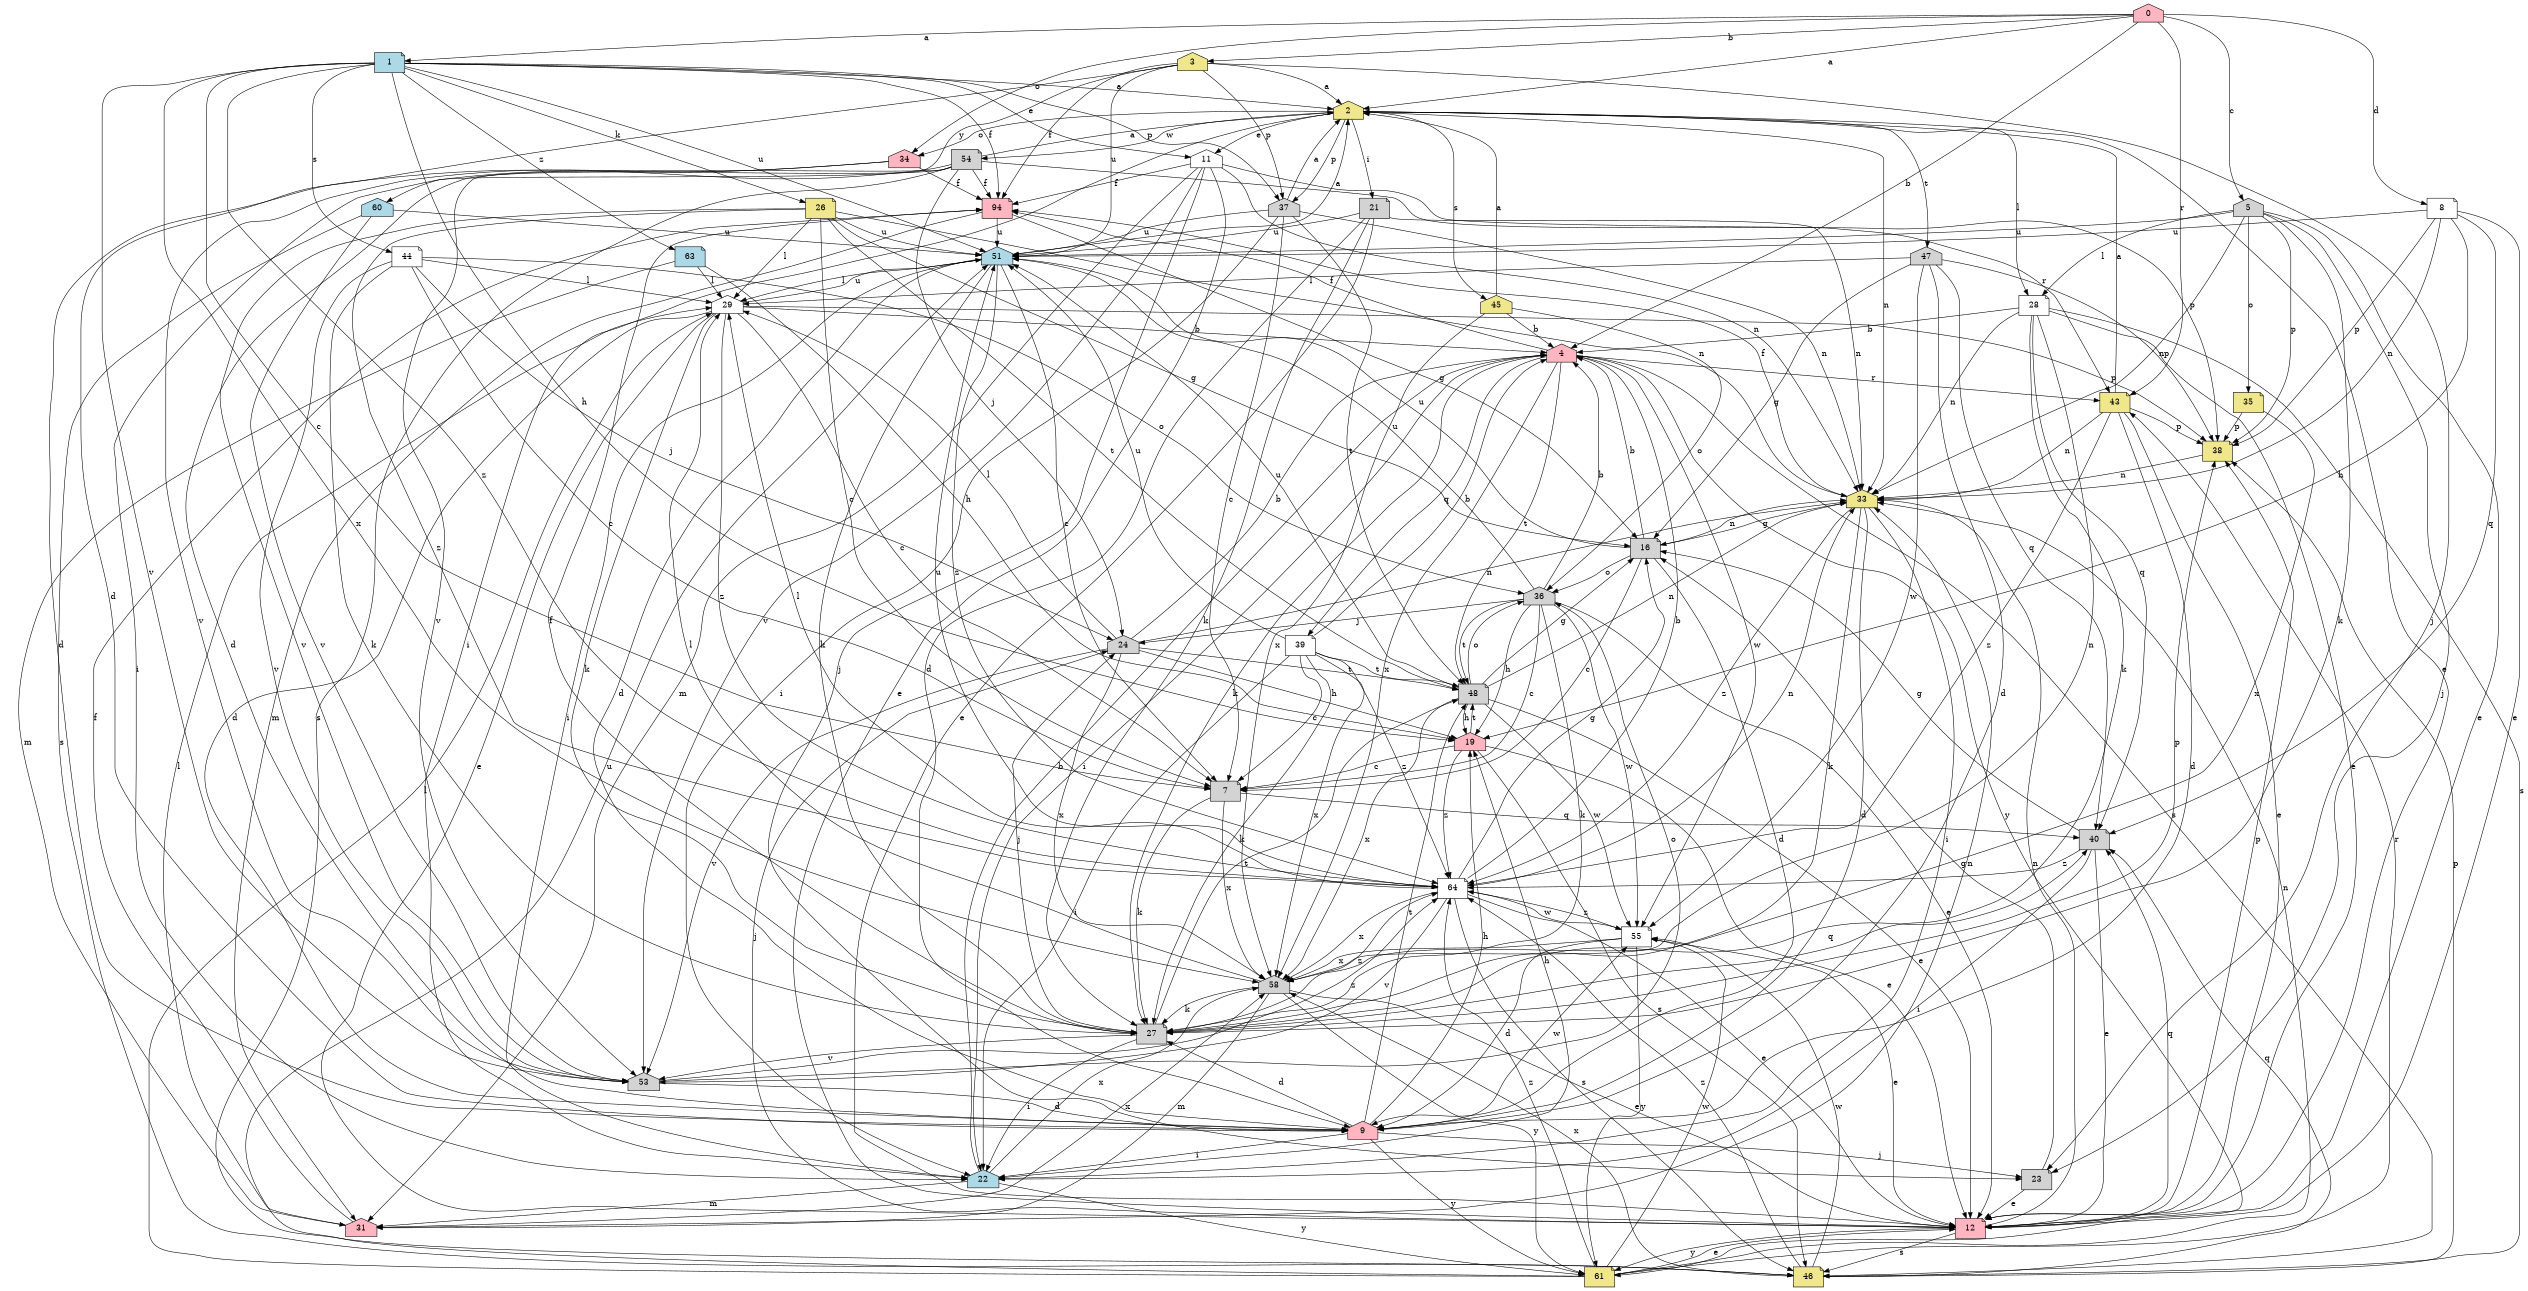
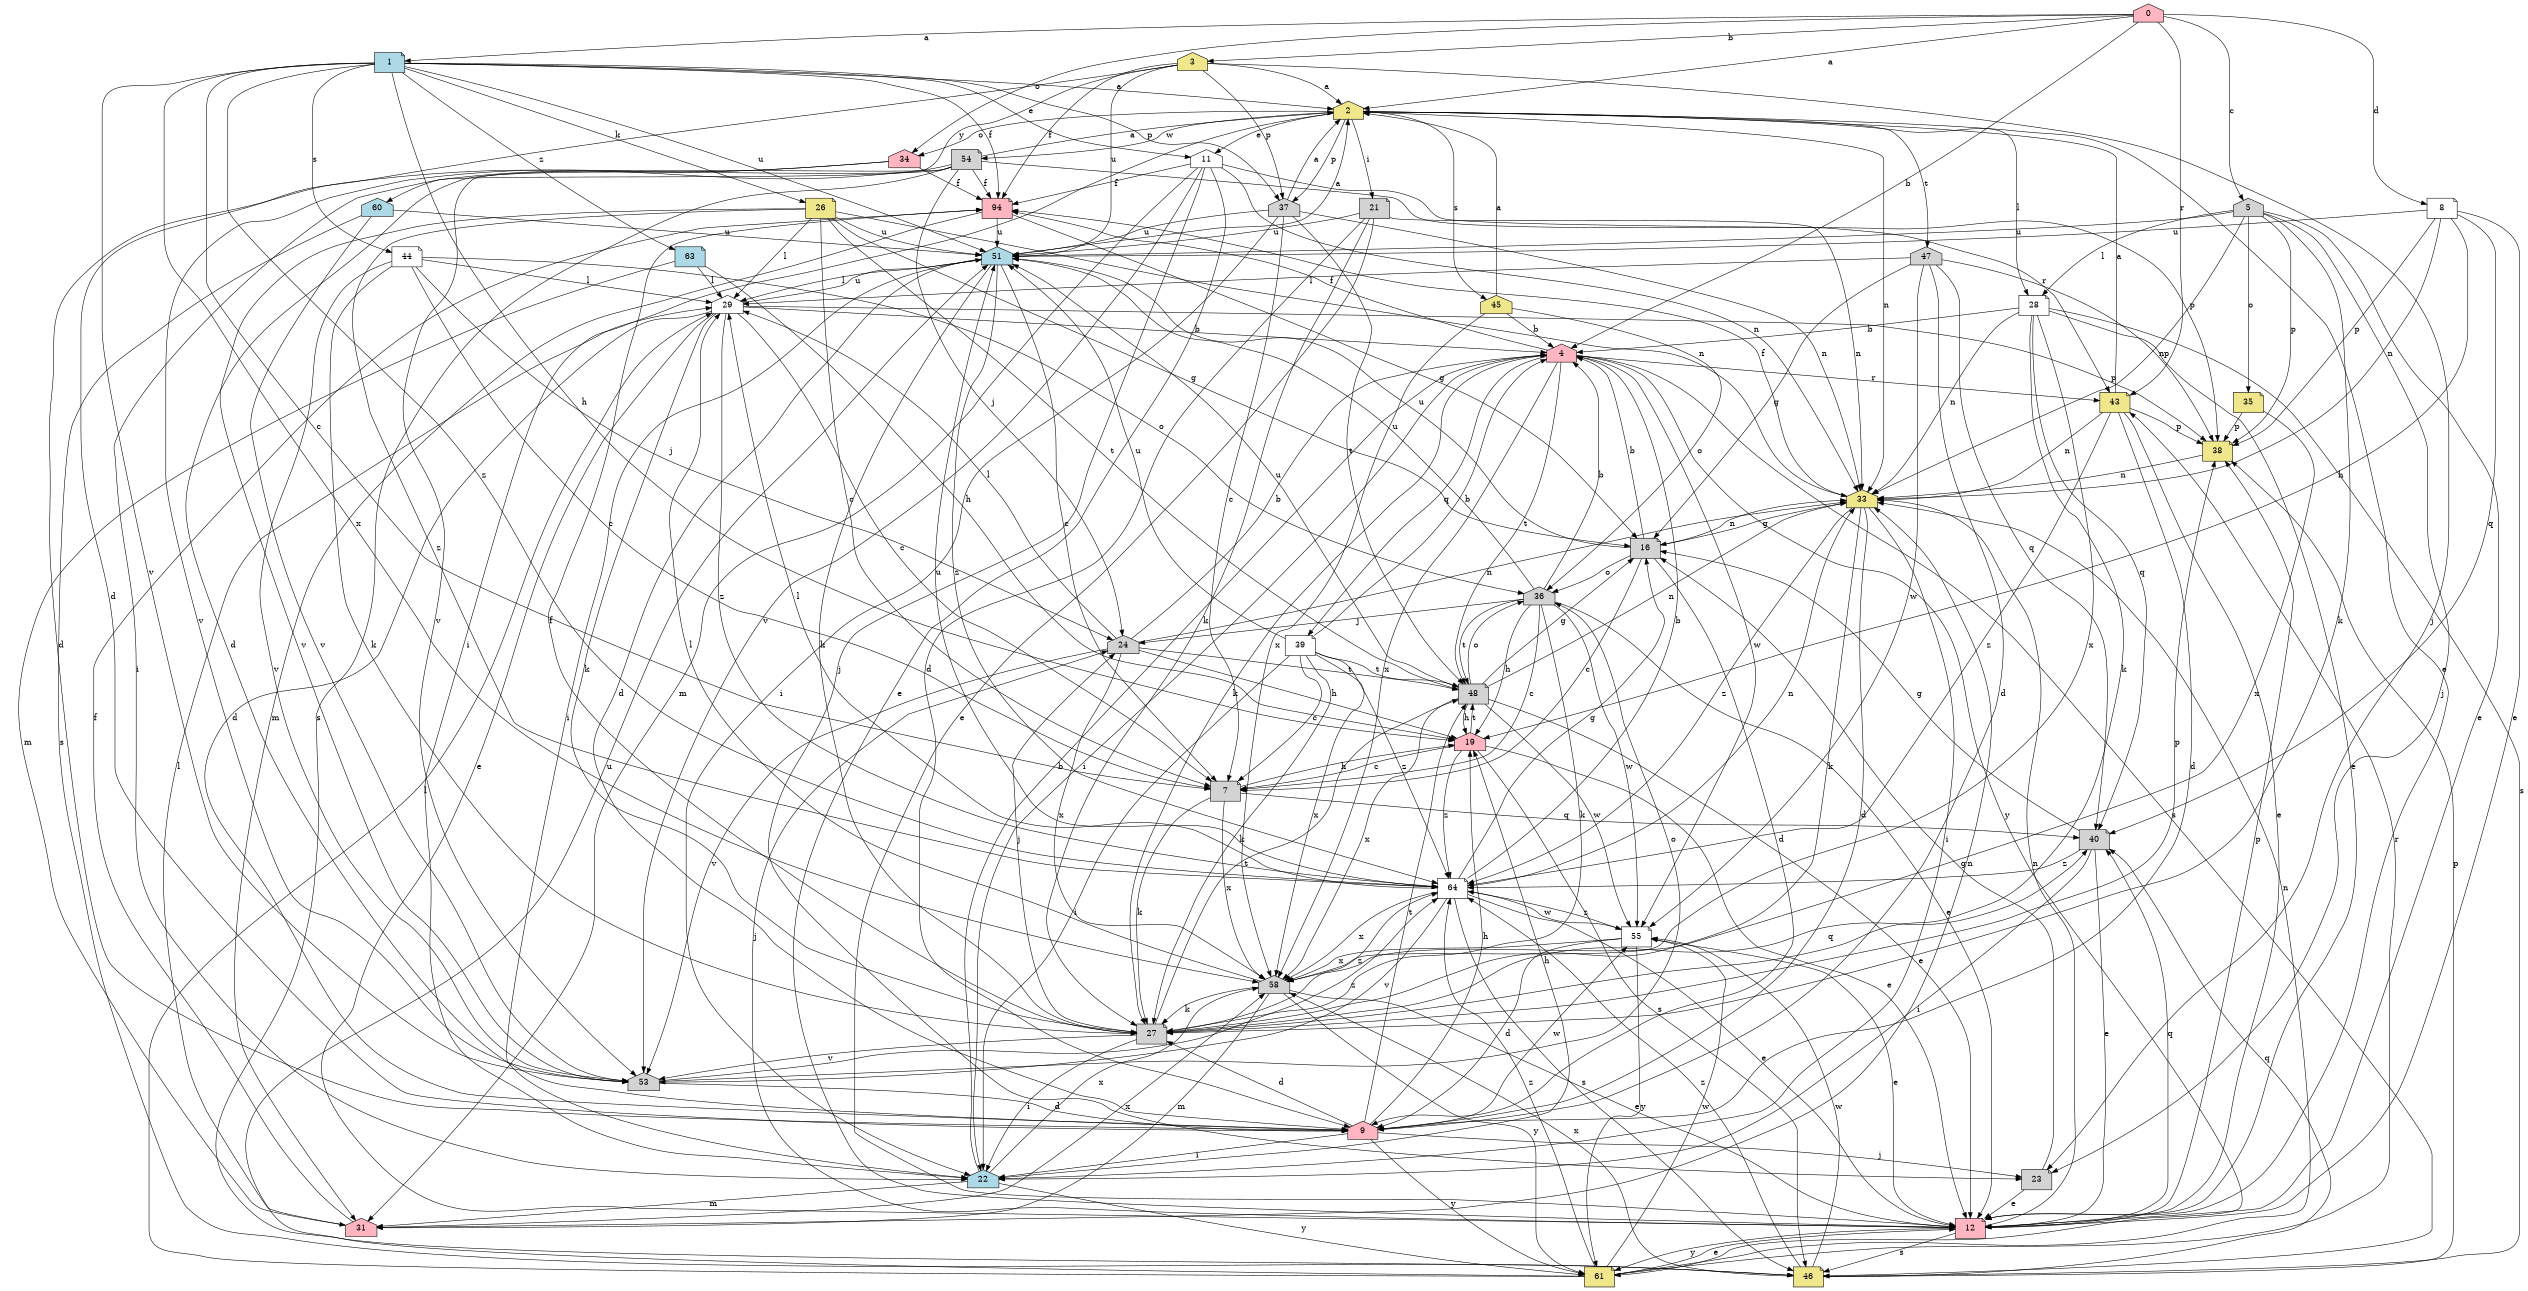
edge "28" -> "58": label "n" -> "x"
edge "7" -> "19": added, label "h"
